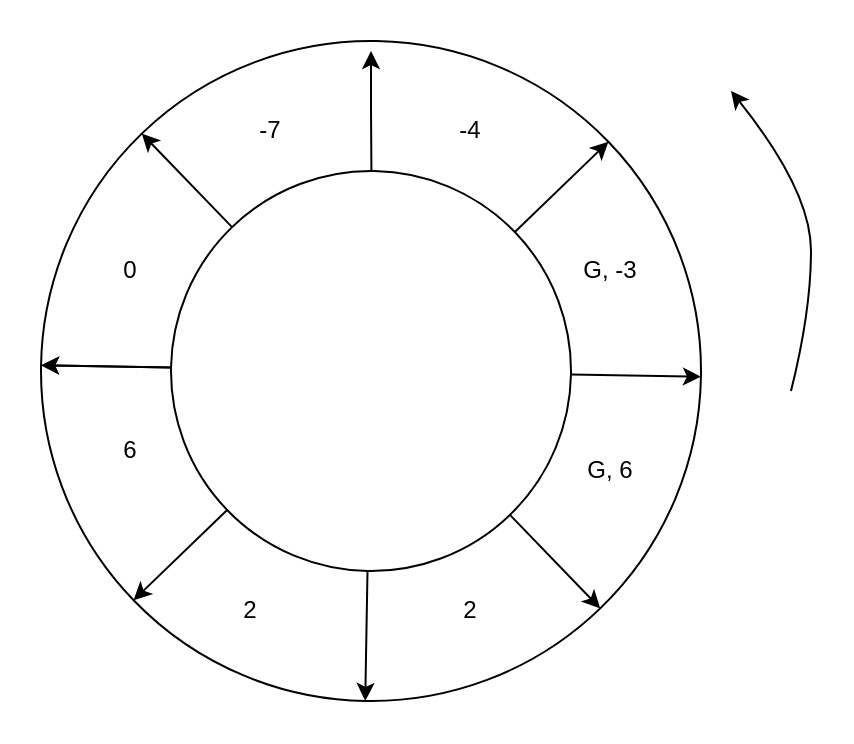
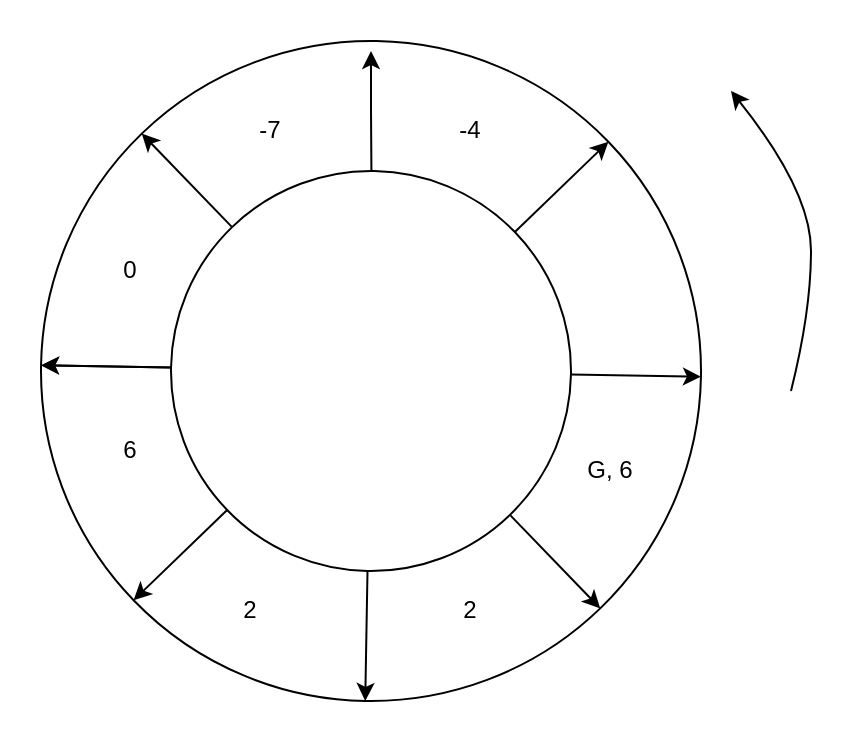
node "G, -3": removed
